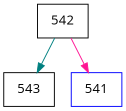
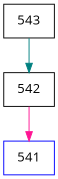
edge "542" -> "543": reversed
